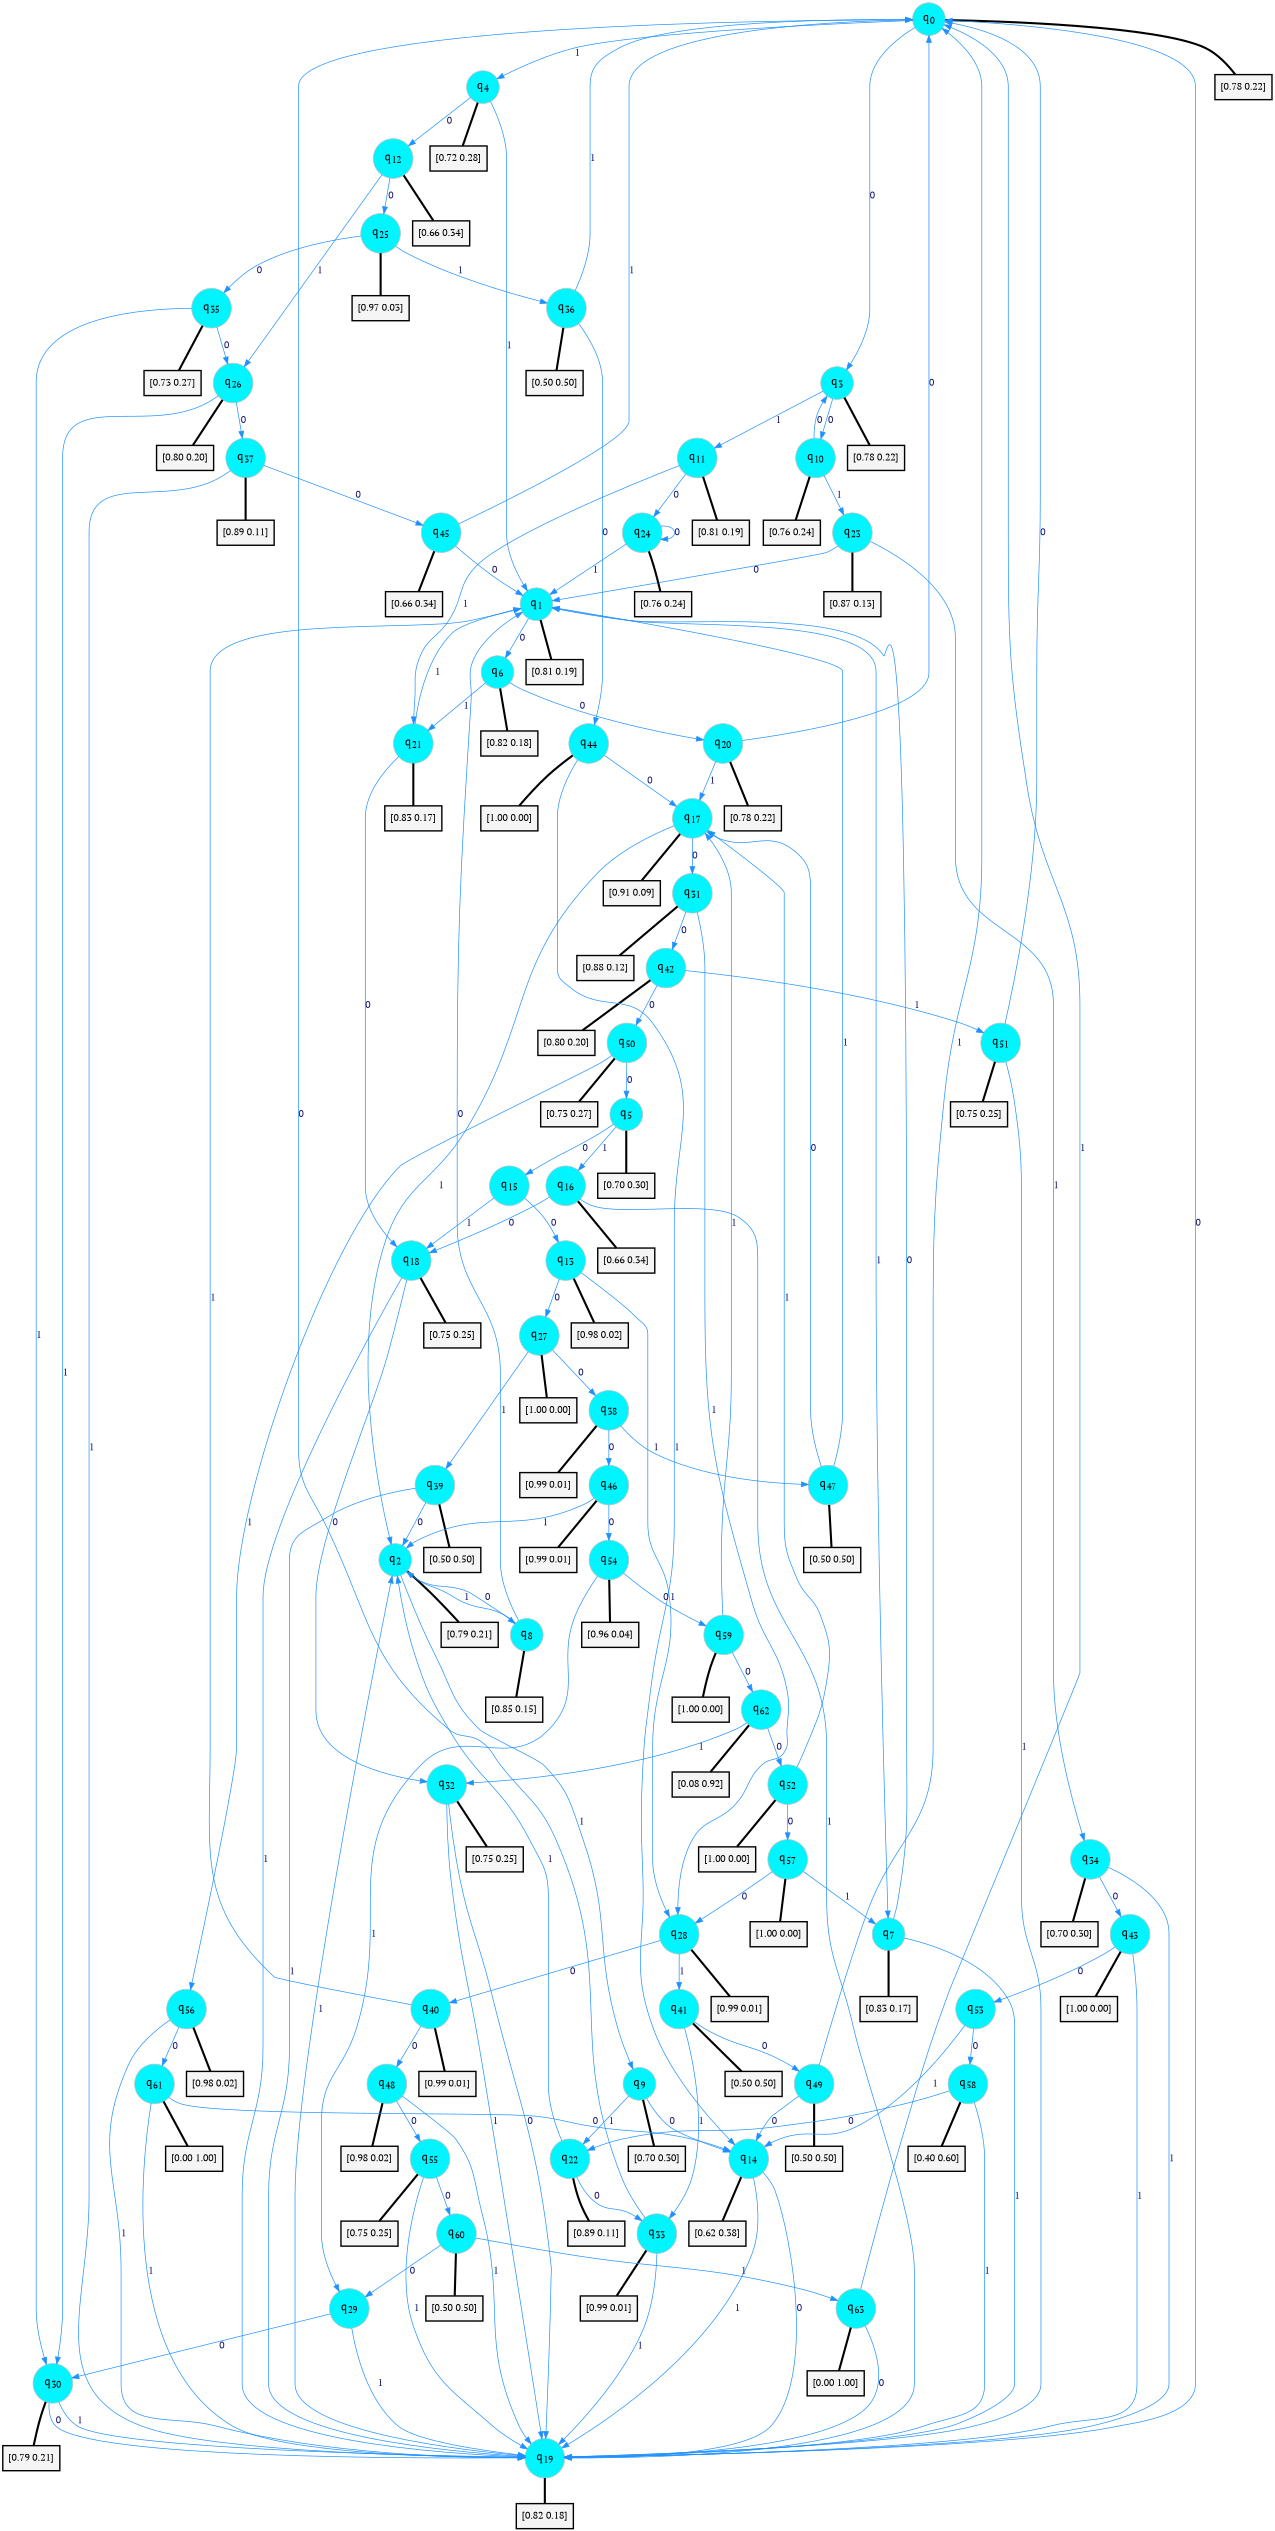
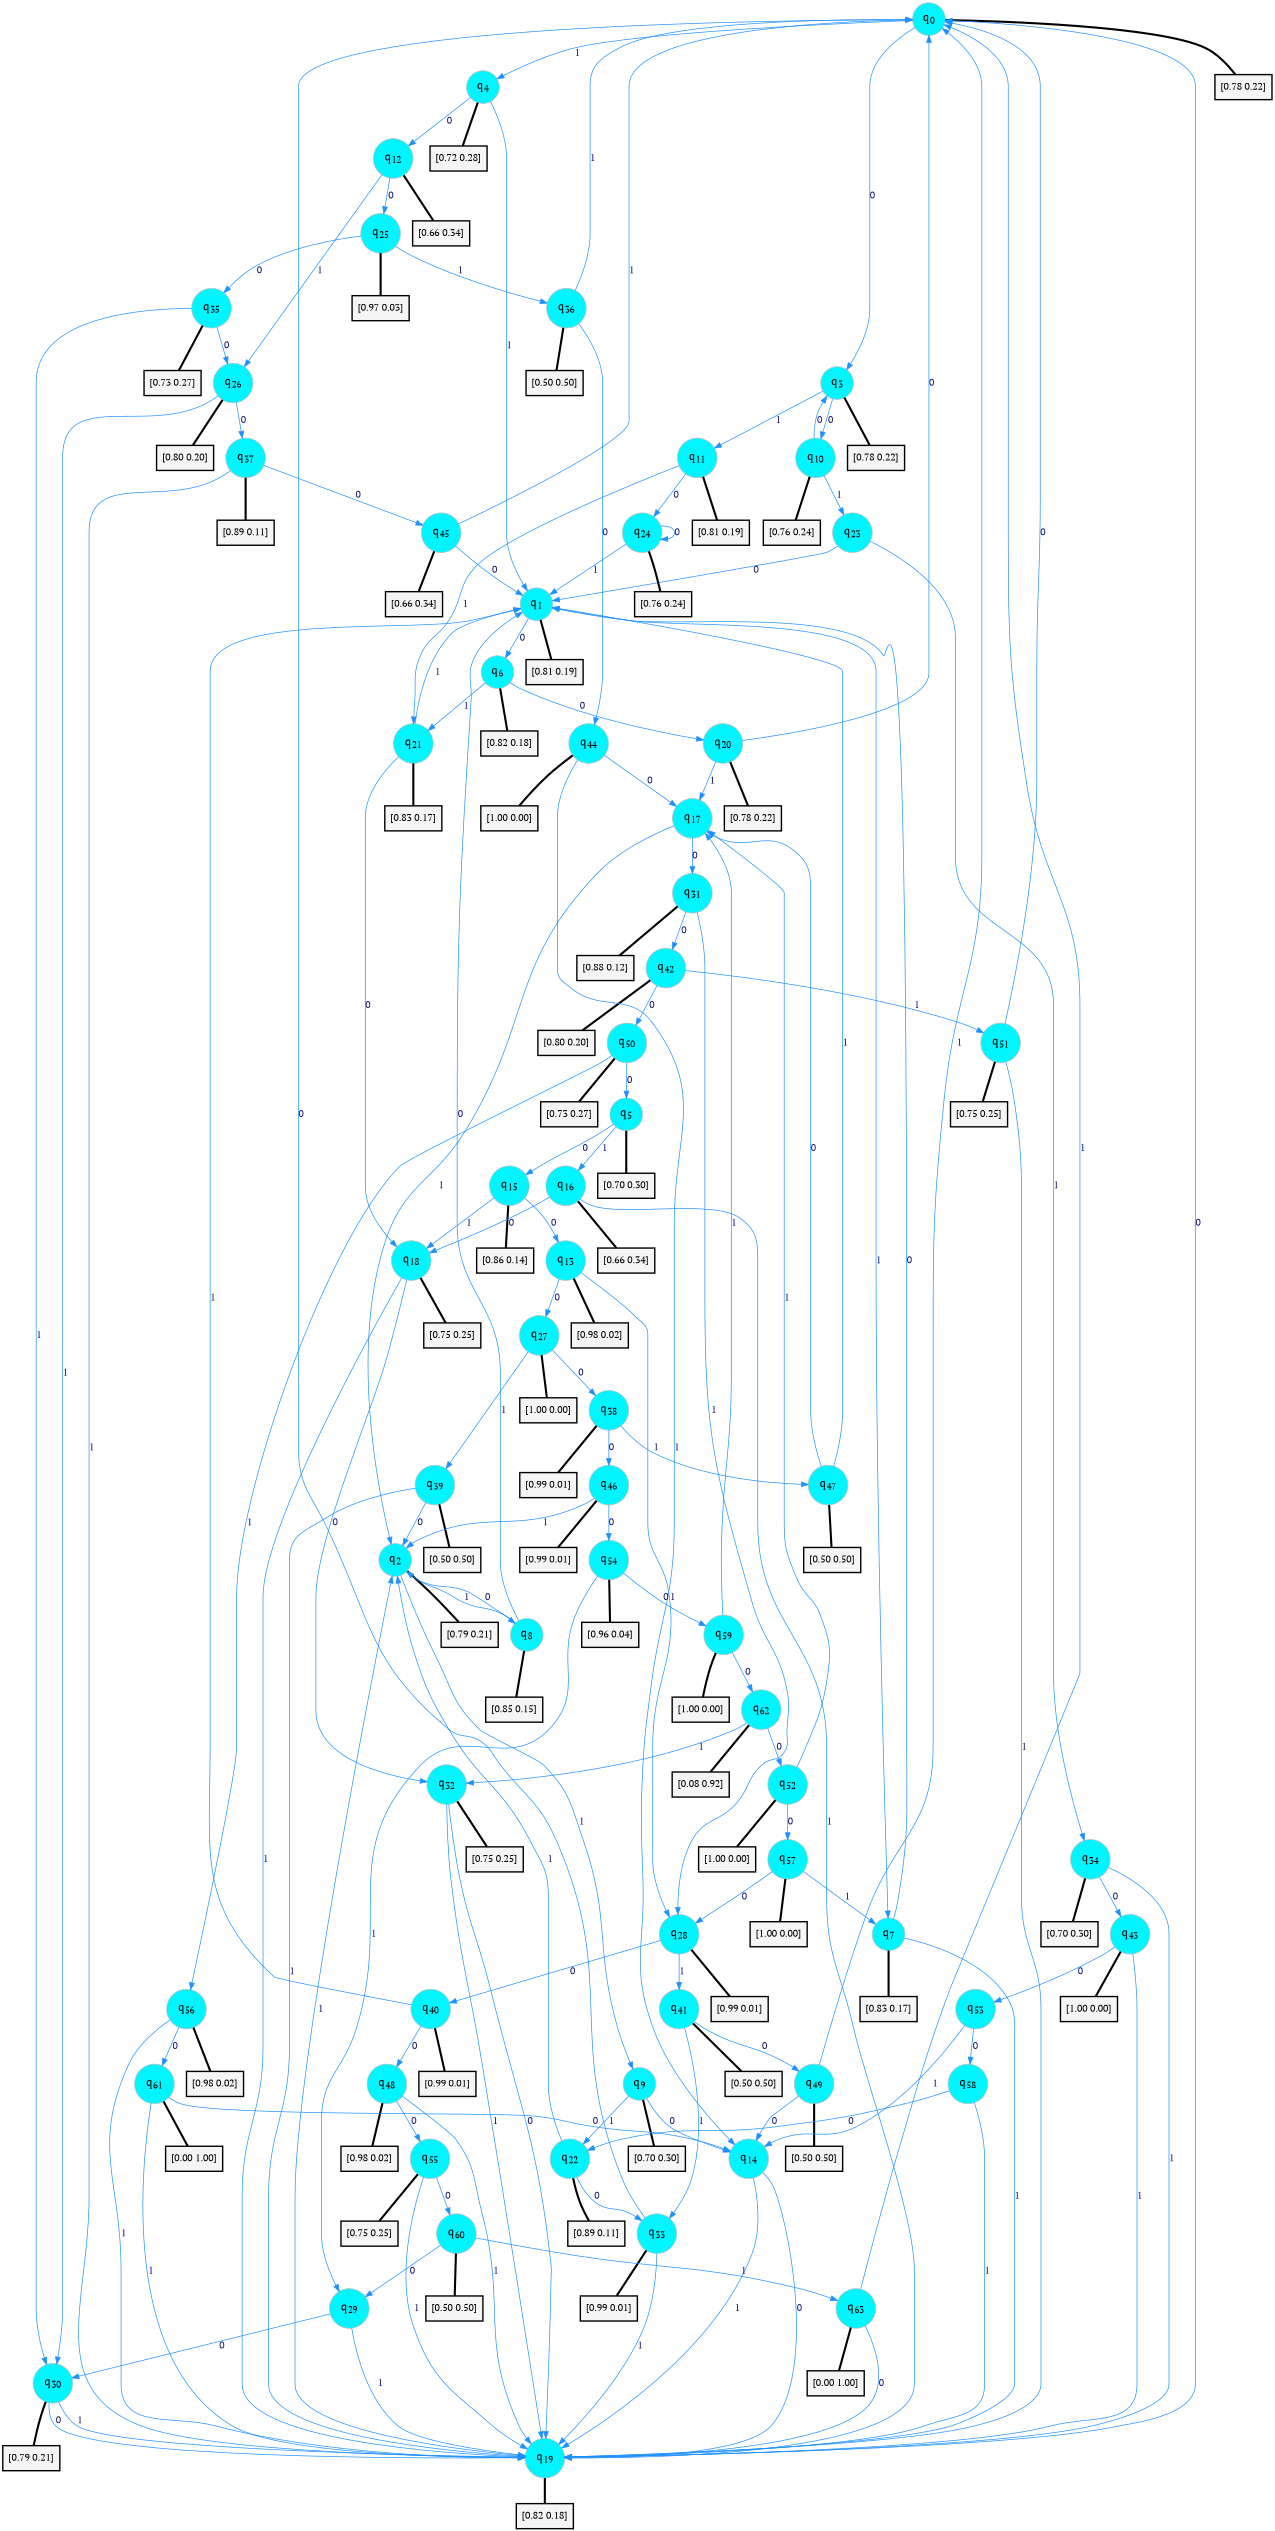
node "[0.87 0.13]": removed
node "[0.91 0.09]": removed
node "[0.86 0.14]": added
node "[0.40 0.60]": removed
node "[0.62 0.38]": removed
